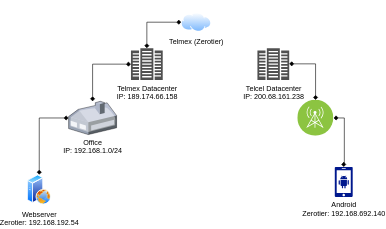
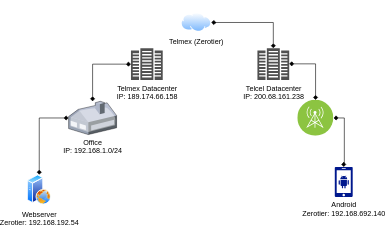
edge "Telmex (Zerotier)" -- "Telmex Datacenter IP: 189.174.66.158": removed
edge "Telmex (Zerotier)" -- "Telcel Datacenter IP: 200.68.161.238": added
